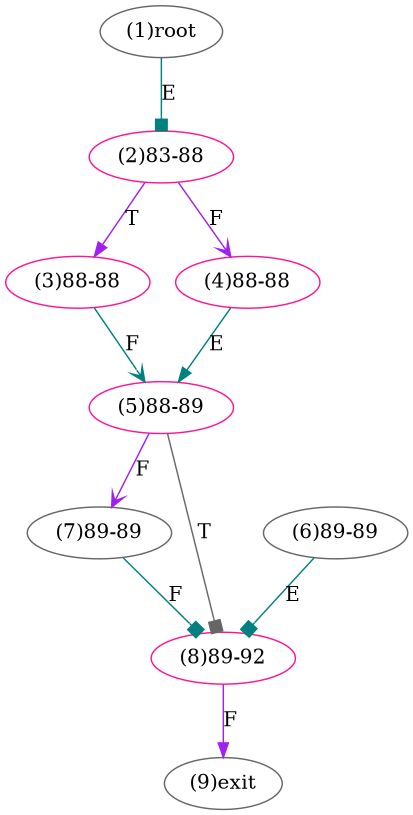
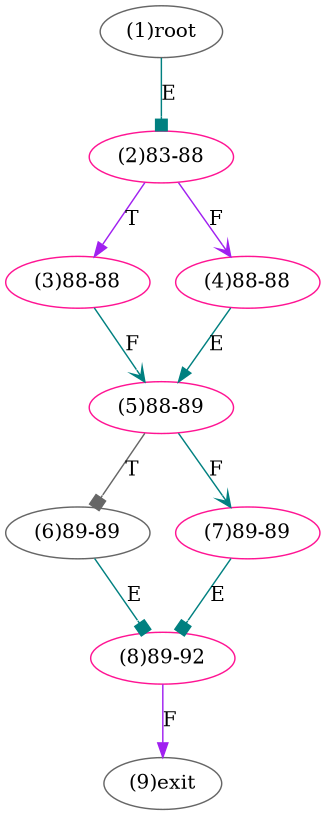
edge "(5)88-89" -> "(7)89-89": color purple -> teal
edge "(5)88-89" -> "(8)89-92": now "(5)88-89" -> "(6)89-89"
node "(7)89-89": color gray40 -> deeppink
edge "(7)89-89" -> "(8)89-92": label "F" -> "E"
